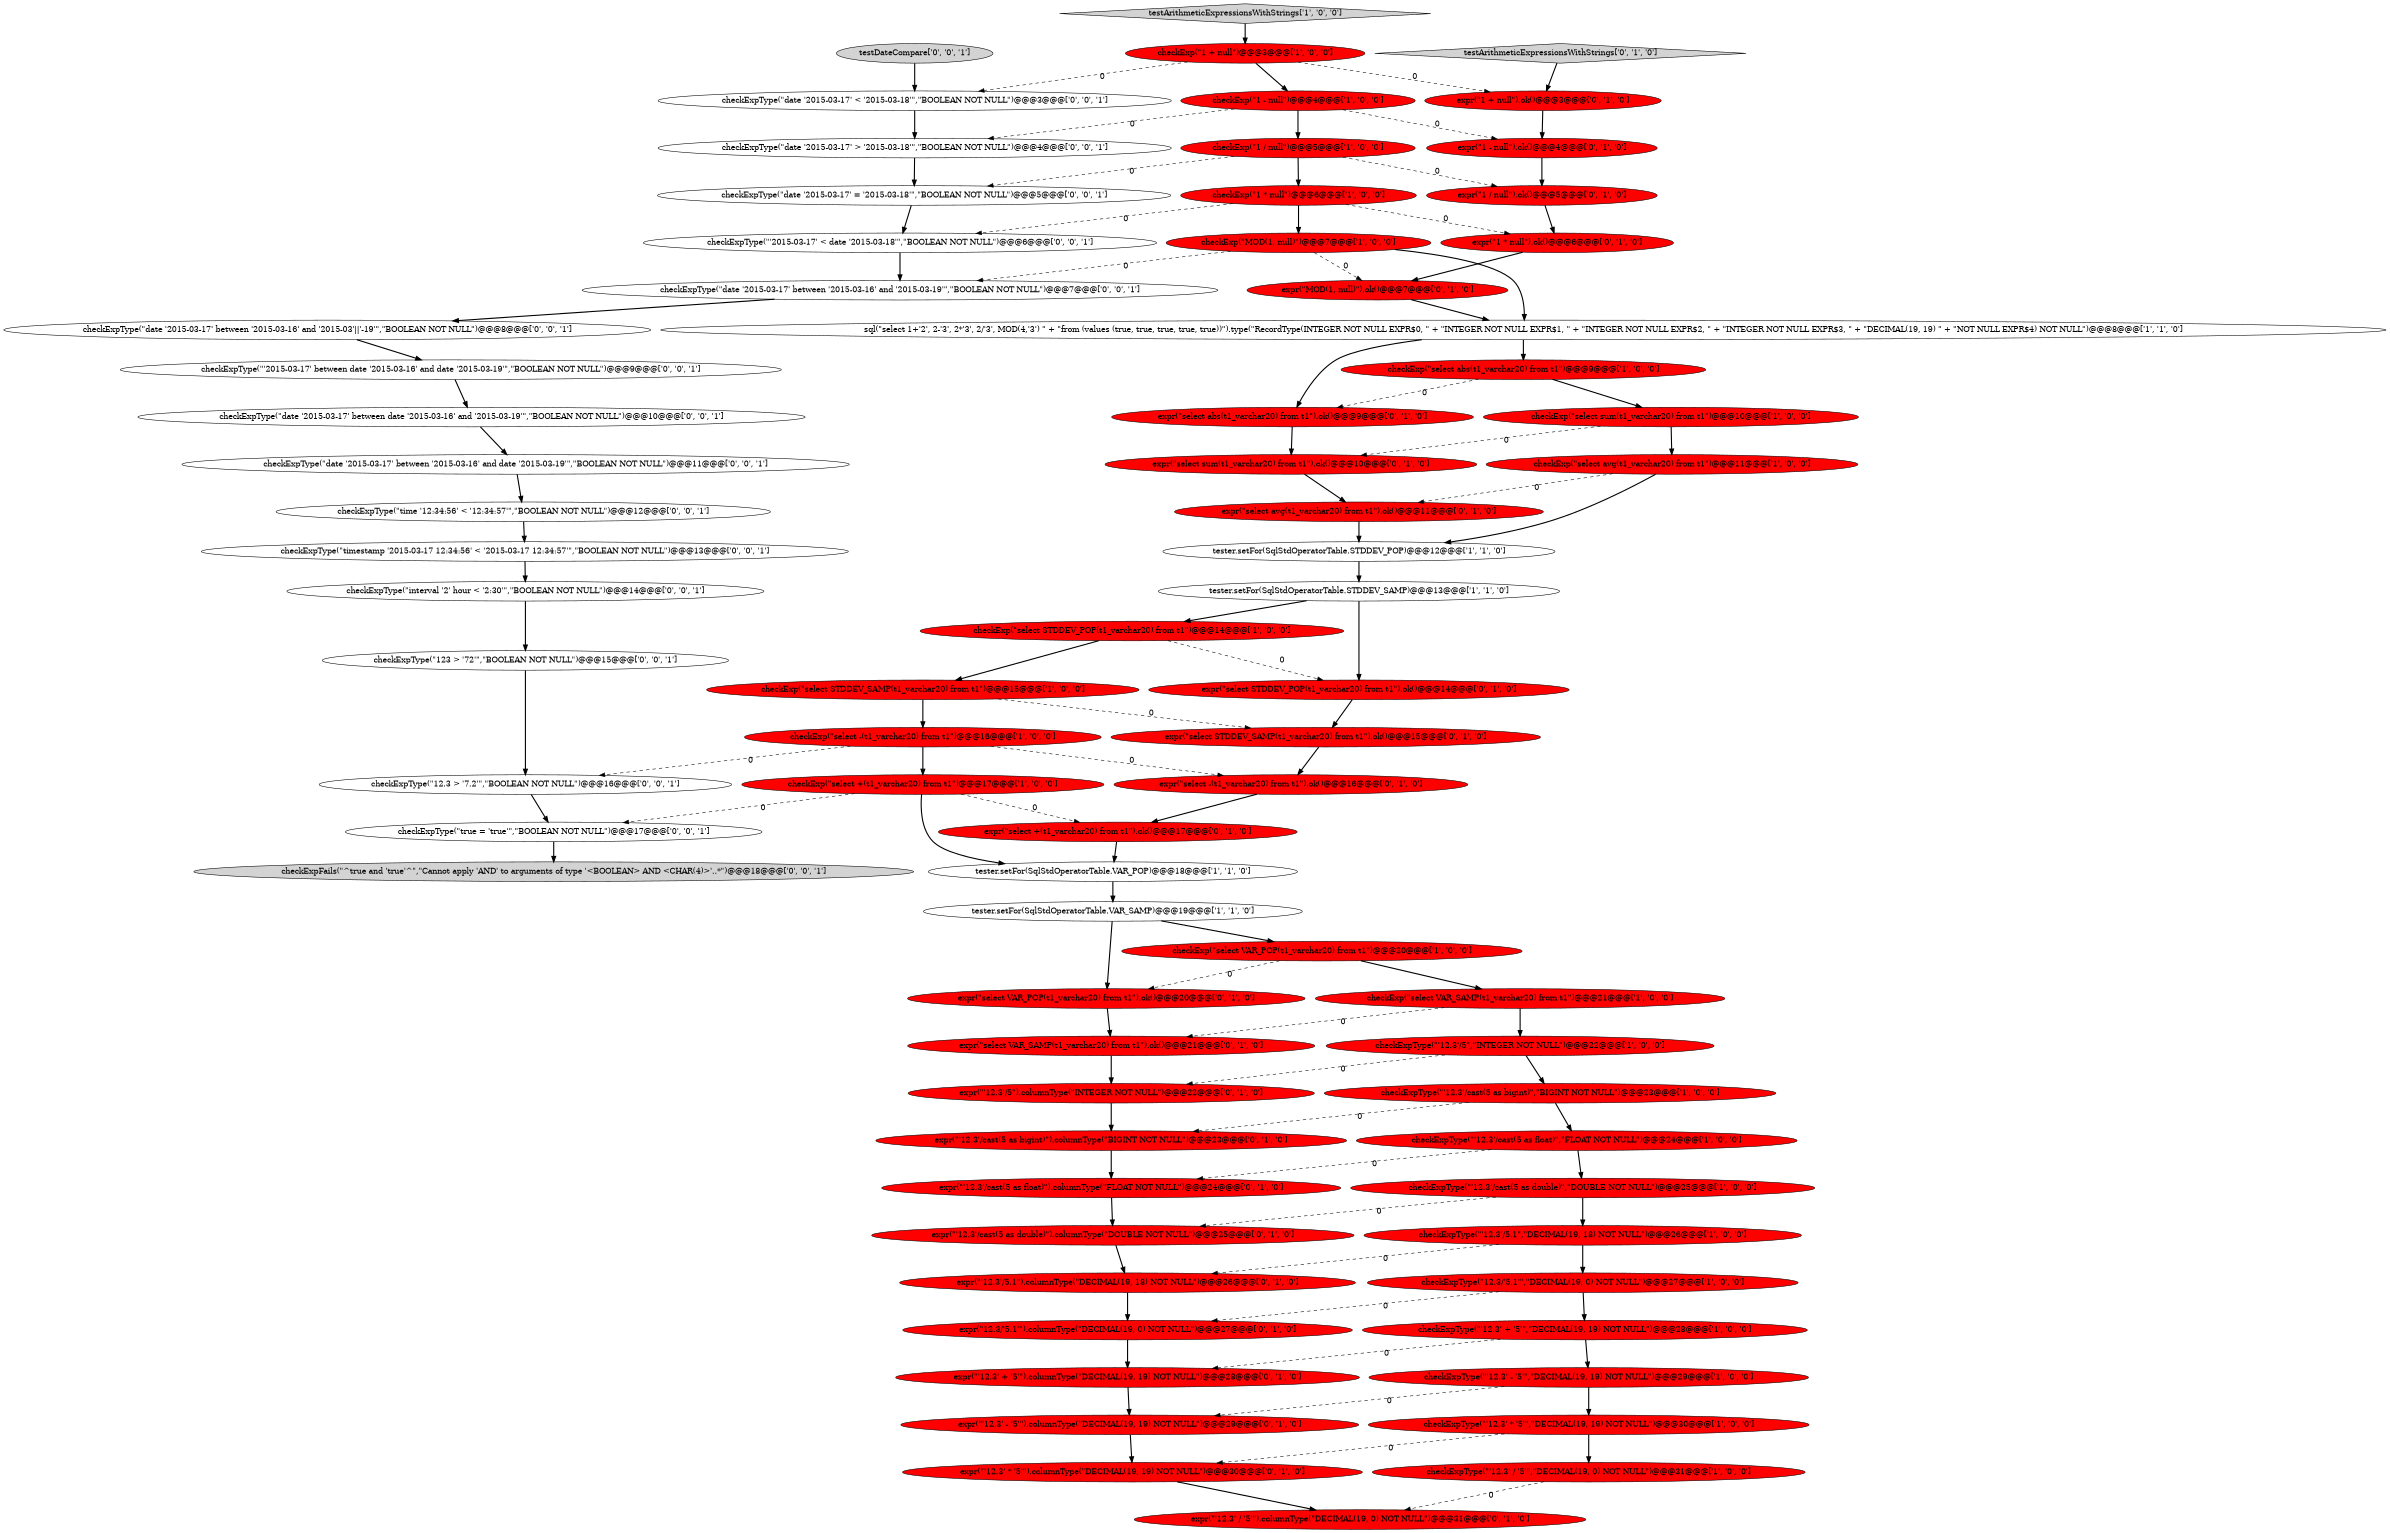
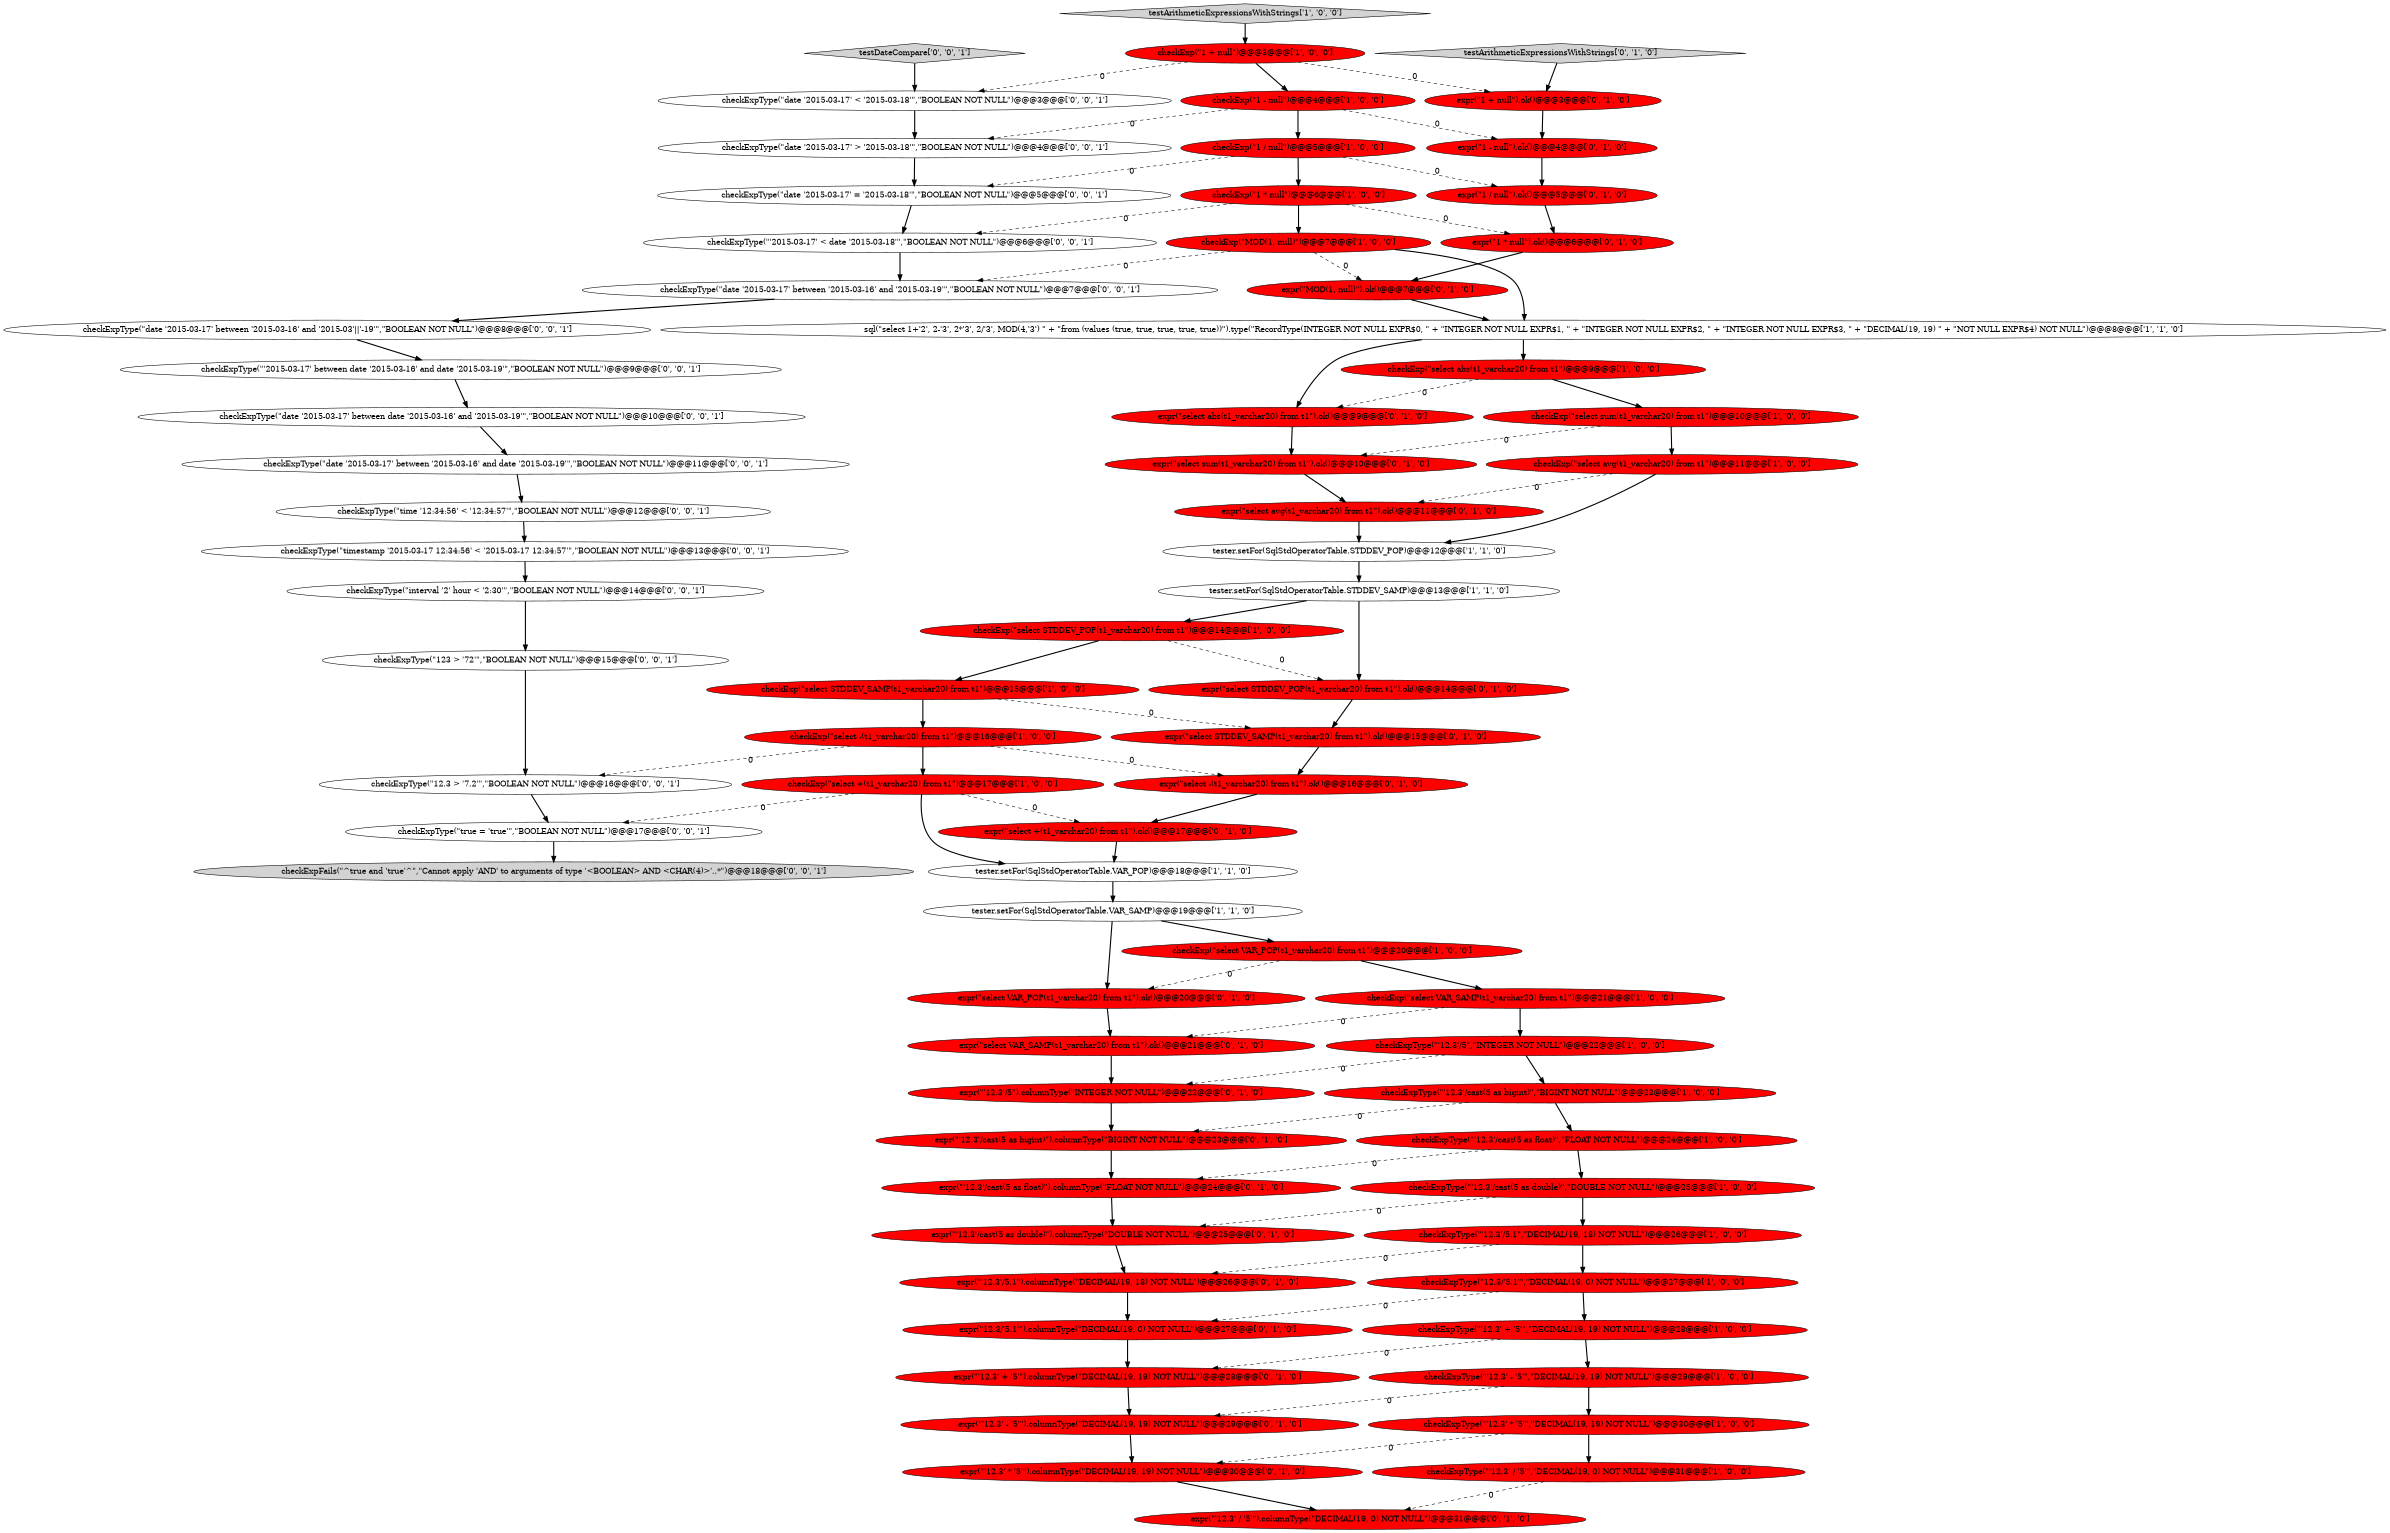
node "testDateCompare['0', '0', '1']": shape ellipse -> diamond
